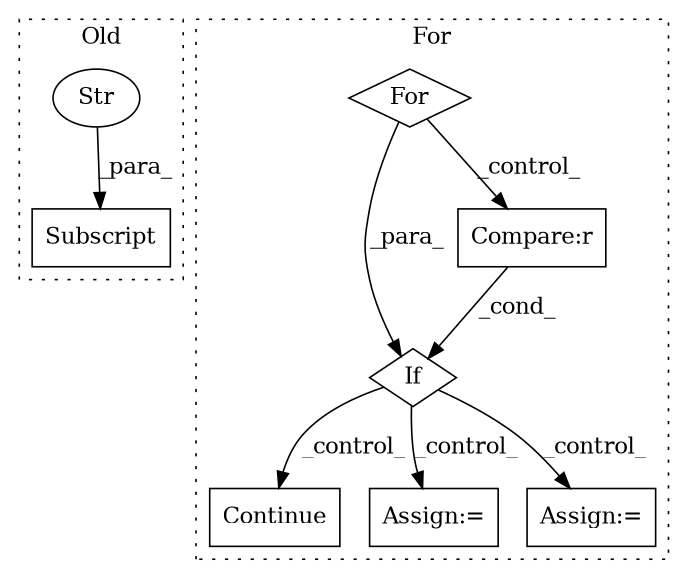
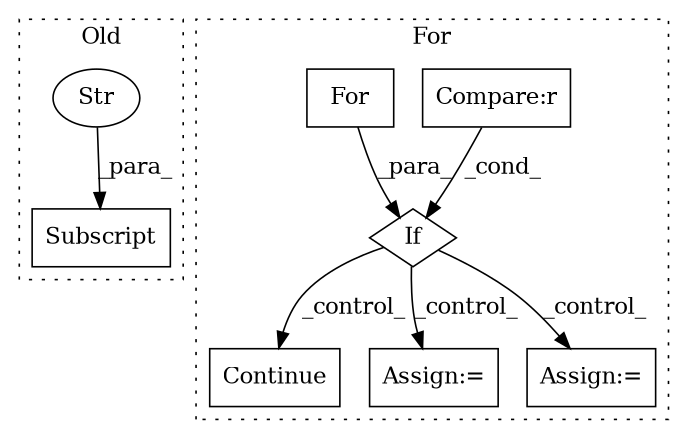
node "For": shape diamond -> box
edge "For" -> "Compare:r": removed, label "_control_"
